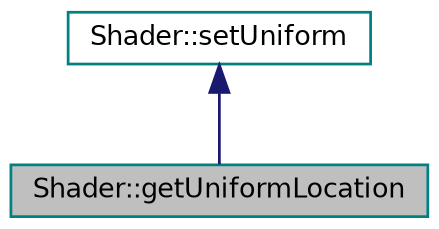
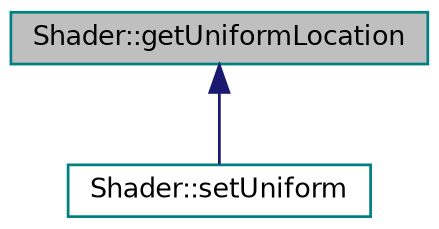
edge "Shader::getUniformLocation" -> "Shader::setUniform": reversed
